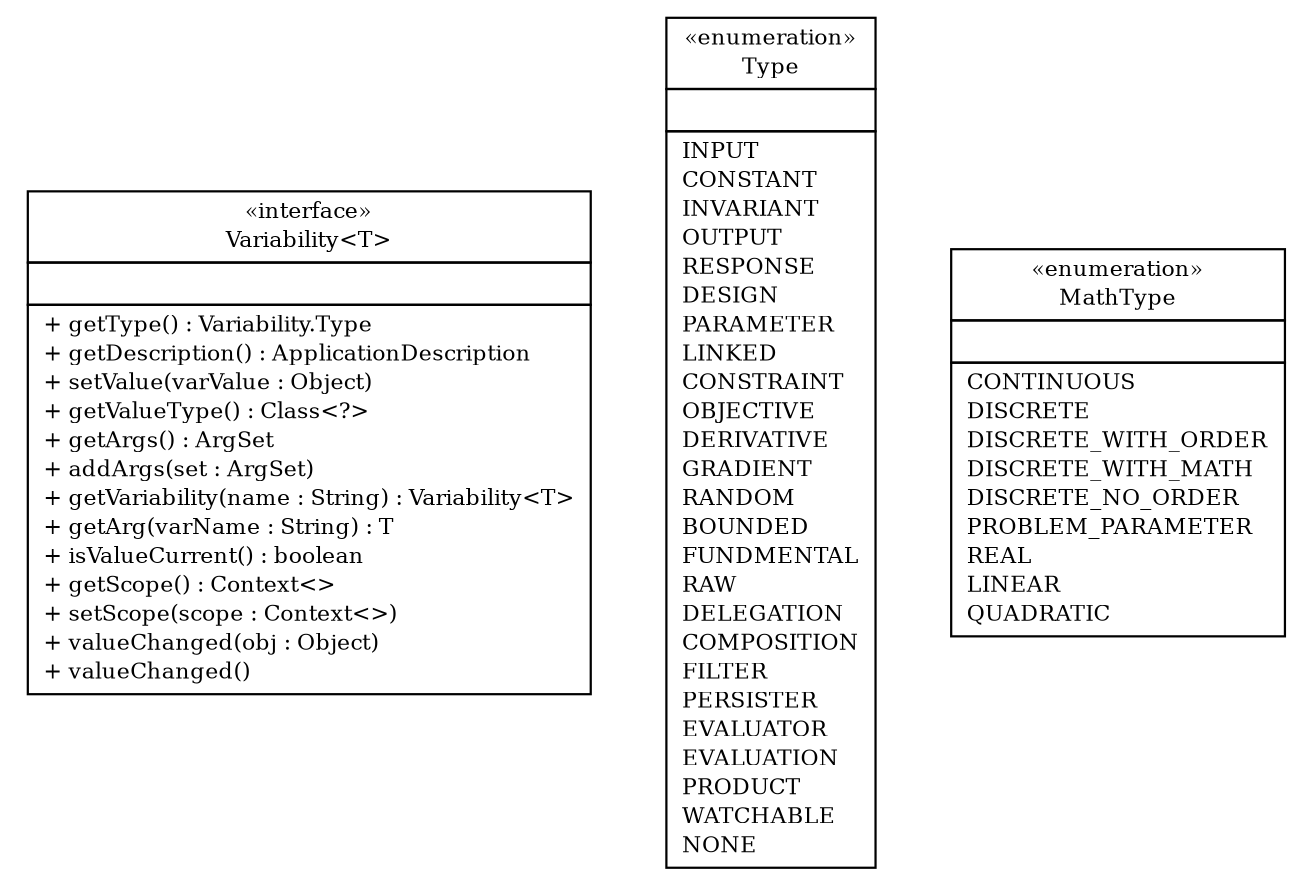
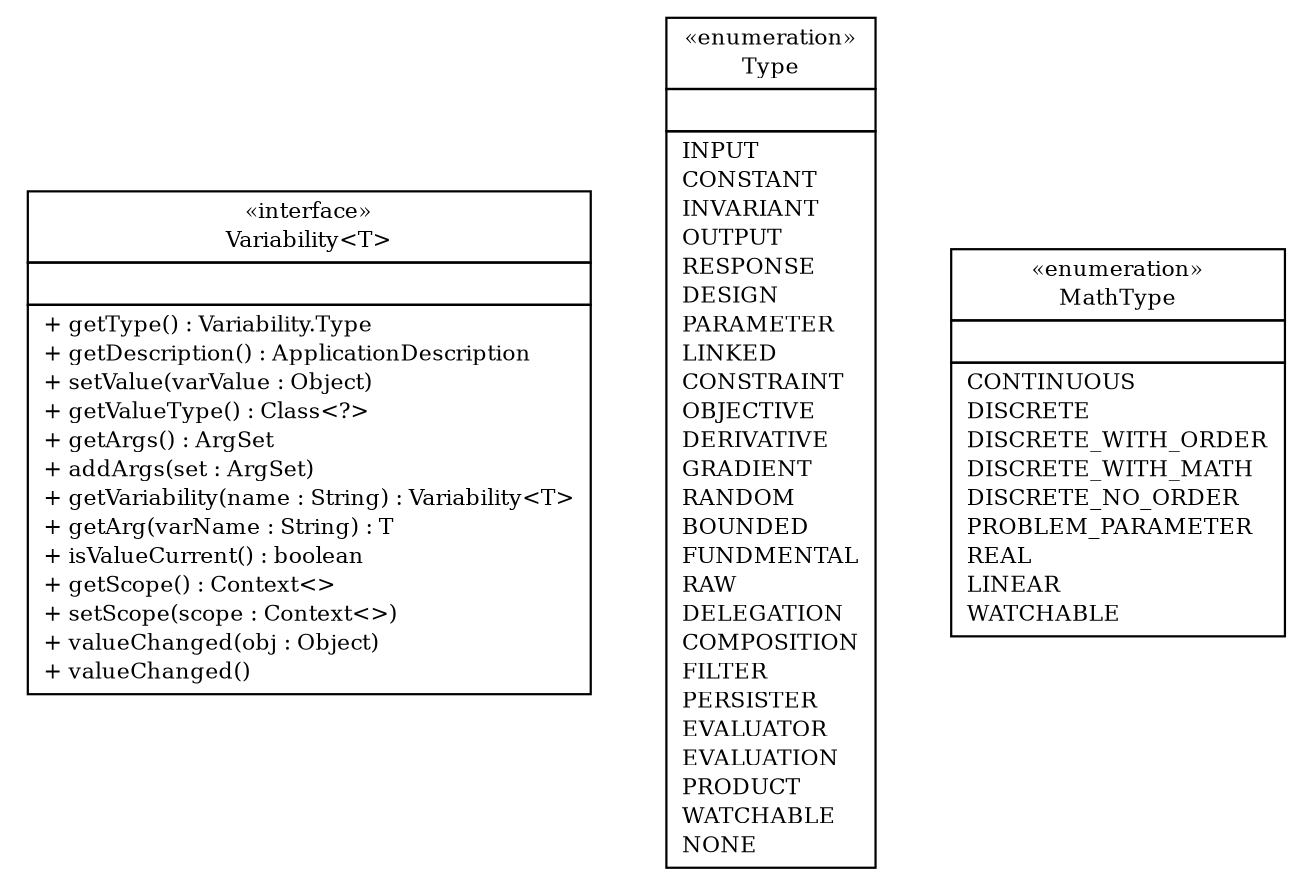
node "MathType": text "QUADRATIC" -> "WATCHABLE"
